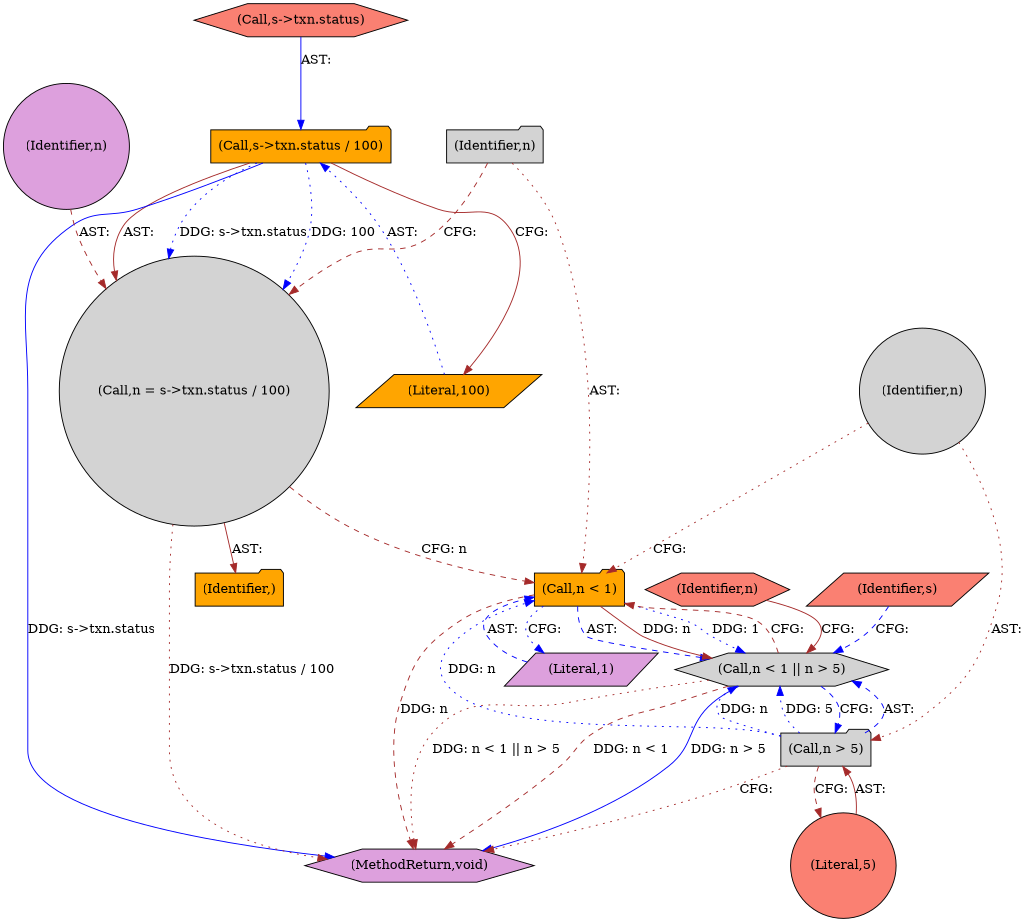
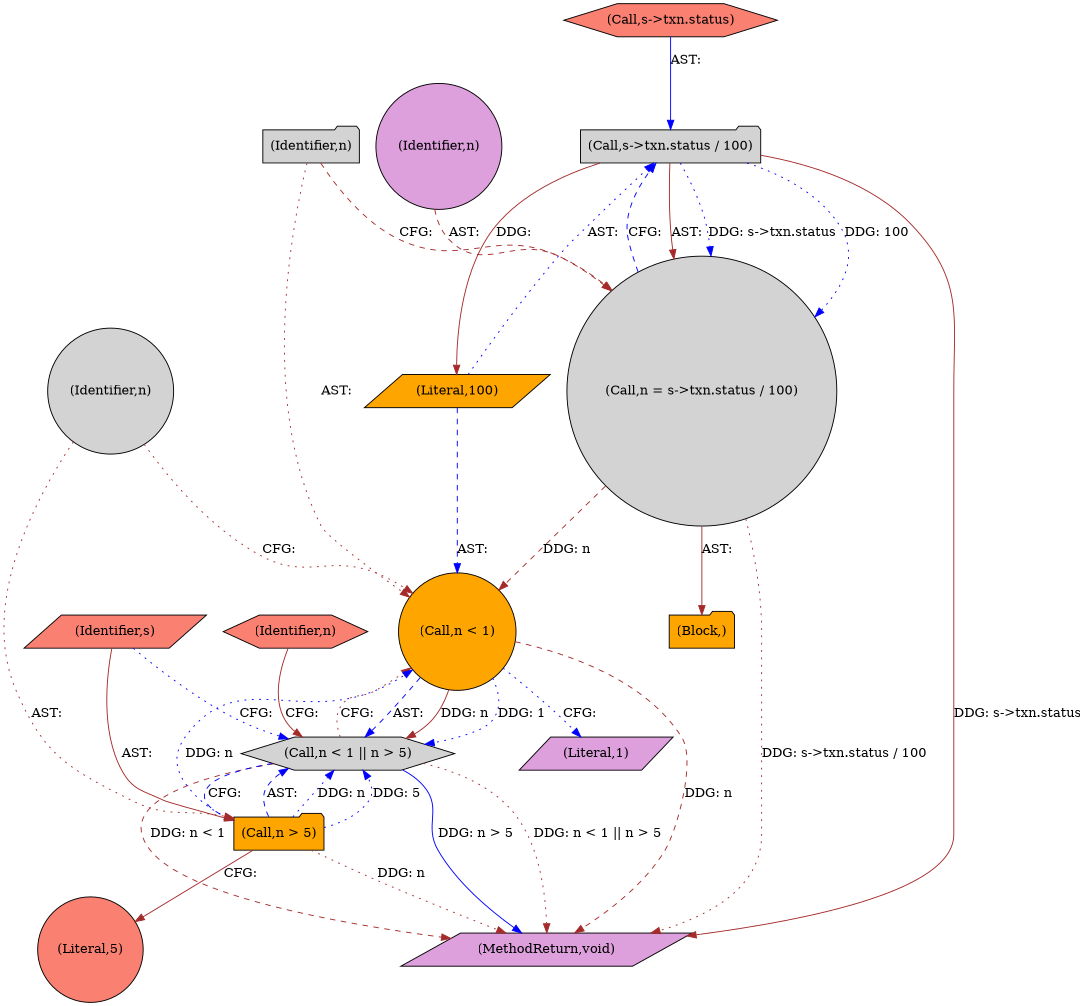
node "(Call,s->txn.status / 100)": fillcolor orange -> lightgrey
edge "(Call,n = s->txn.status / 100)" -> "(Call,s->txn.status / 100)": added, label "CFG:"
edge "(Call,s->txn.status / 100)" -> "(Literal,100)": label "CFG: " -> "DDG: "
edge "(Call,s->txn.status / 100)" -> "(MethodReturn,void)": color blue -> brown
edge "(Call,n = s->txn.status / 100)" -> "(Call,n < 1)": label "CFG: n" -> "DDG: n"
node "(Identifier,)": label "(Identifier,)" -> "(Block,)"
node "(Call,n < 1)": shape folder -> circle
edge "(Call,n < 1 || n > 5)" -> "(Call,n < 1)": style dashed -> dotted
edge "(Literal,1)" -> "(Call,n < 1)": now "(Literal,100)" -> "(Call,n < 1)"
edge "(Identifier,s)" -> "(Call,n < 1 || n > 5)": style dashed -> dotted
node "(Call,n > 5)": fillcolor lightgrey -> orange
edge "(Call,n > 5)" -> "(Literal,5)": style dashed -> solid
edge "(Call,n > 5)" -> "(MethodReturn,void)": label "CFG: " -> "DDG: n"
edge "(Literal,5)" -> "(Call,n > 5)": now "(Identifier,s)" -> "(Call,n > 5)"
node "(MethodReturn,void)": shape hexagon -> parallelogram
